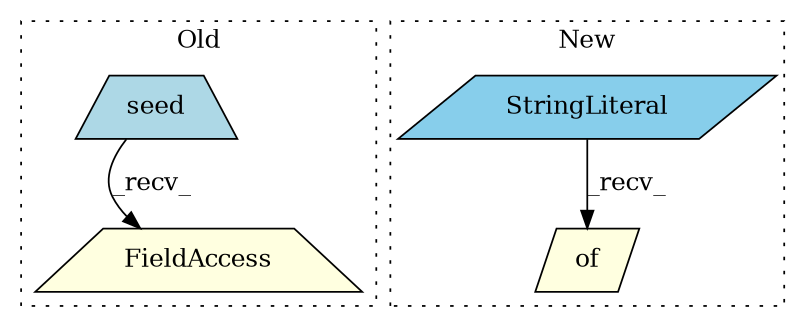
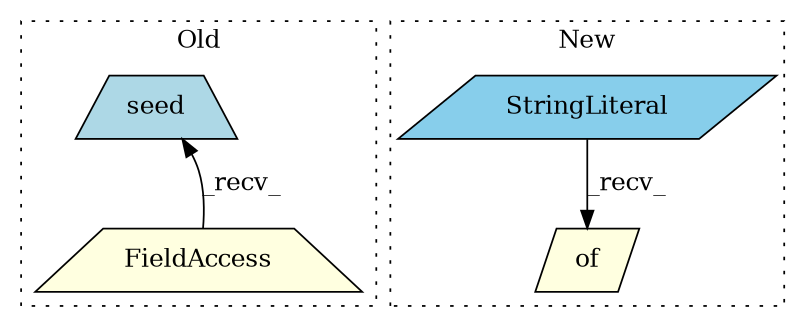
edge "seed" -> "FieldAccess": reversed
